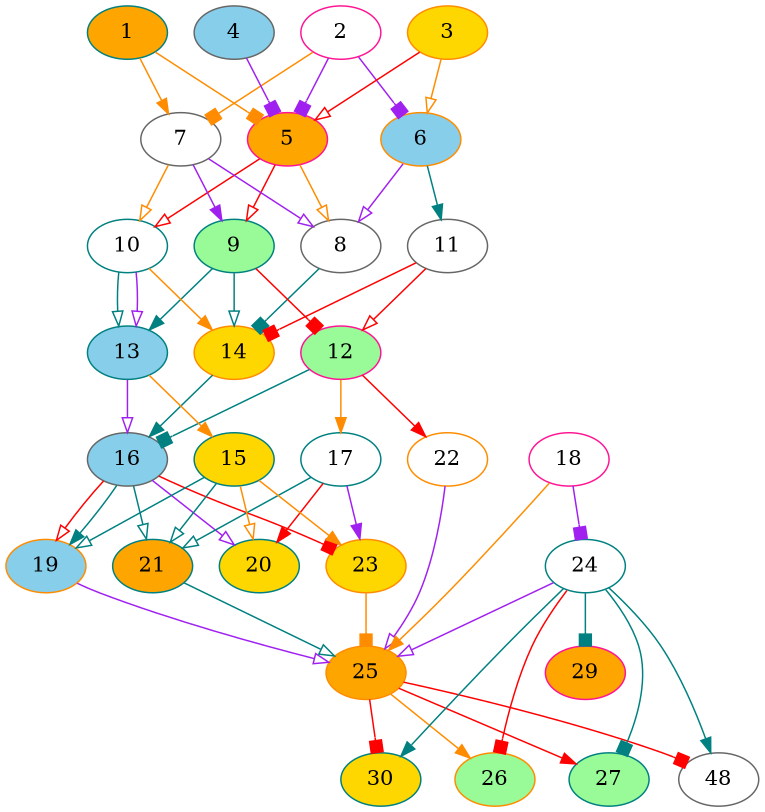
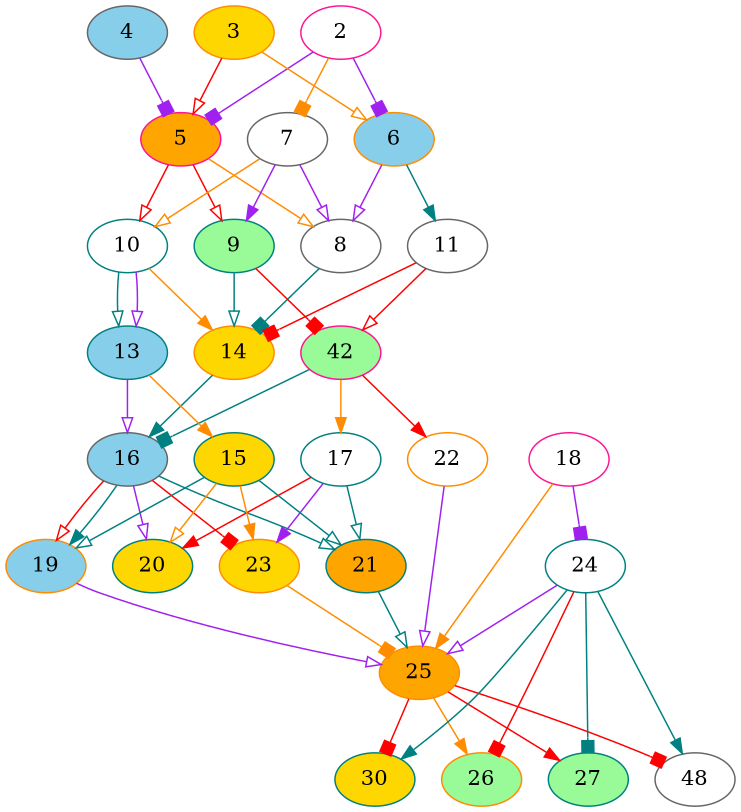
node "1": removed
edge "9" -> "13": removed
node "12": label "12" -> "42"
node "29": removed
